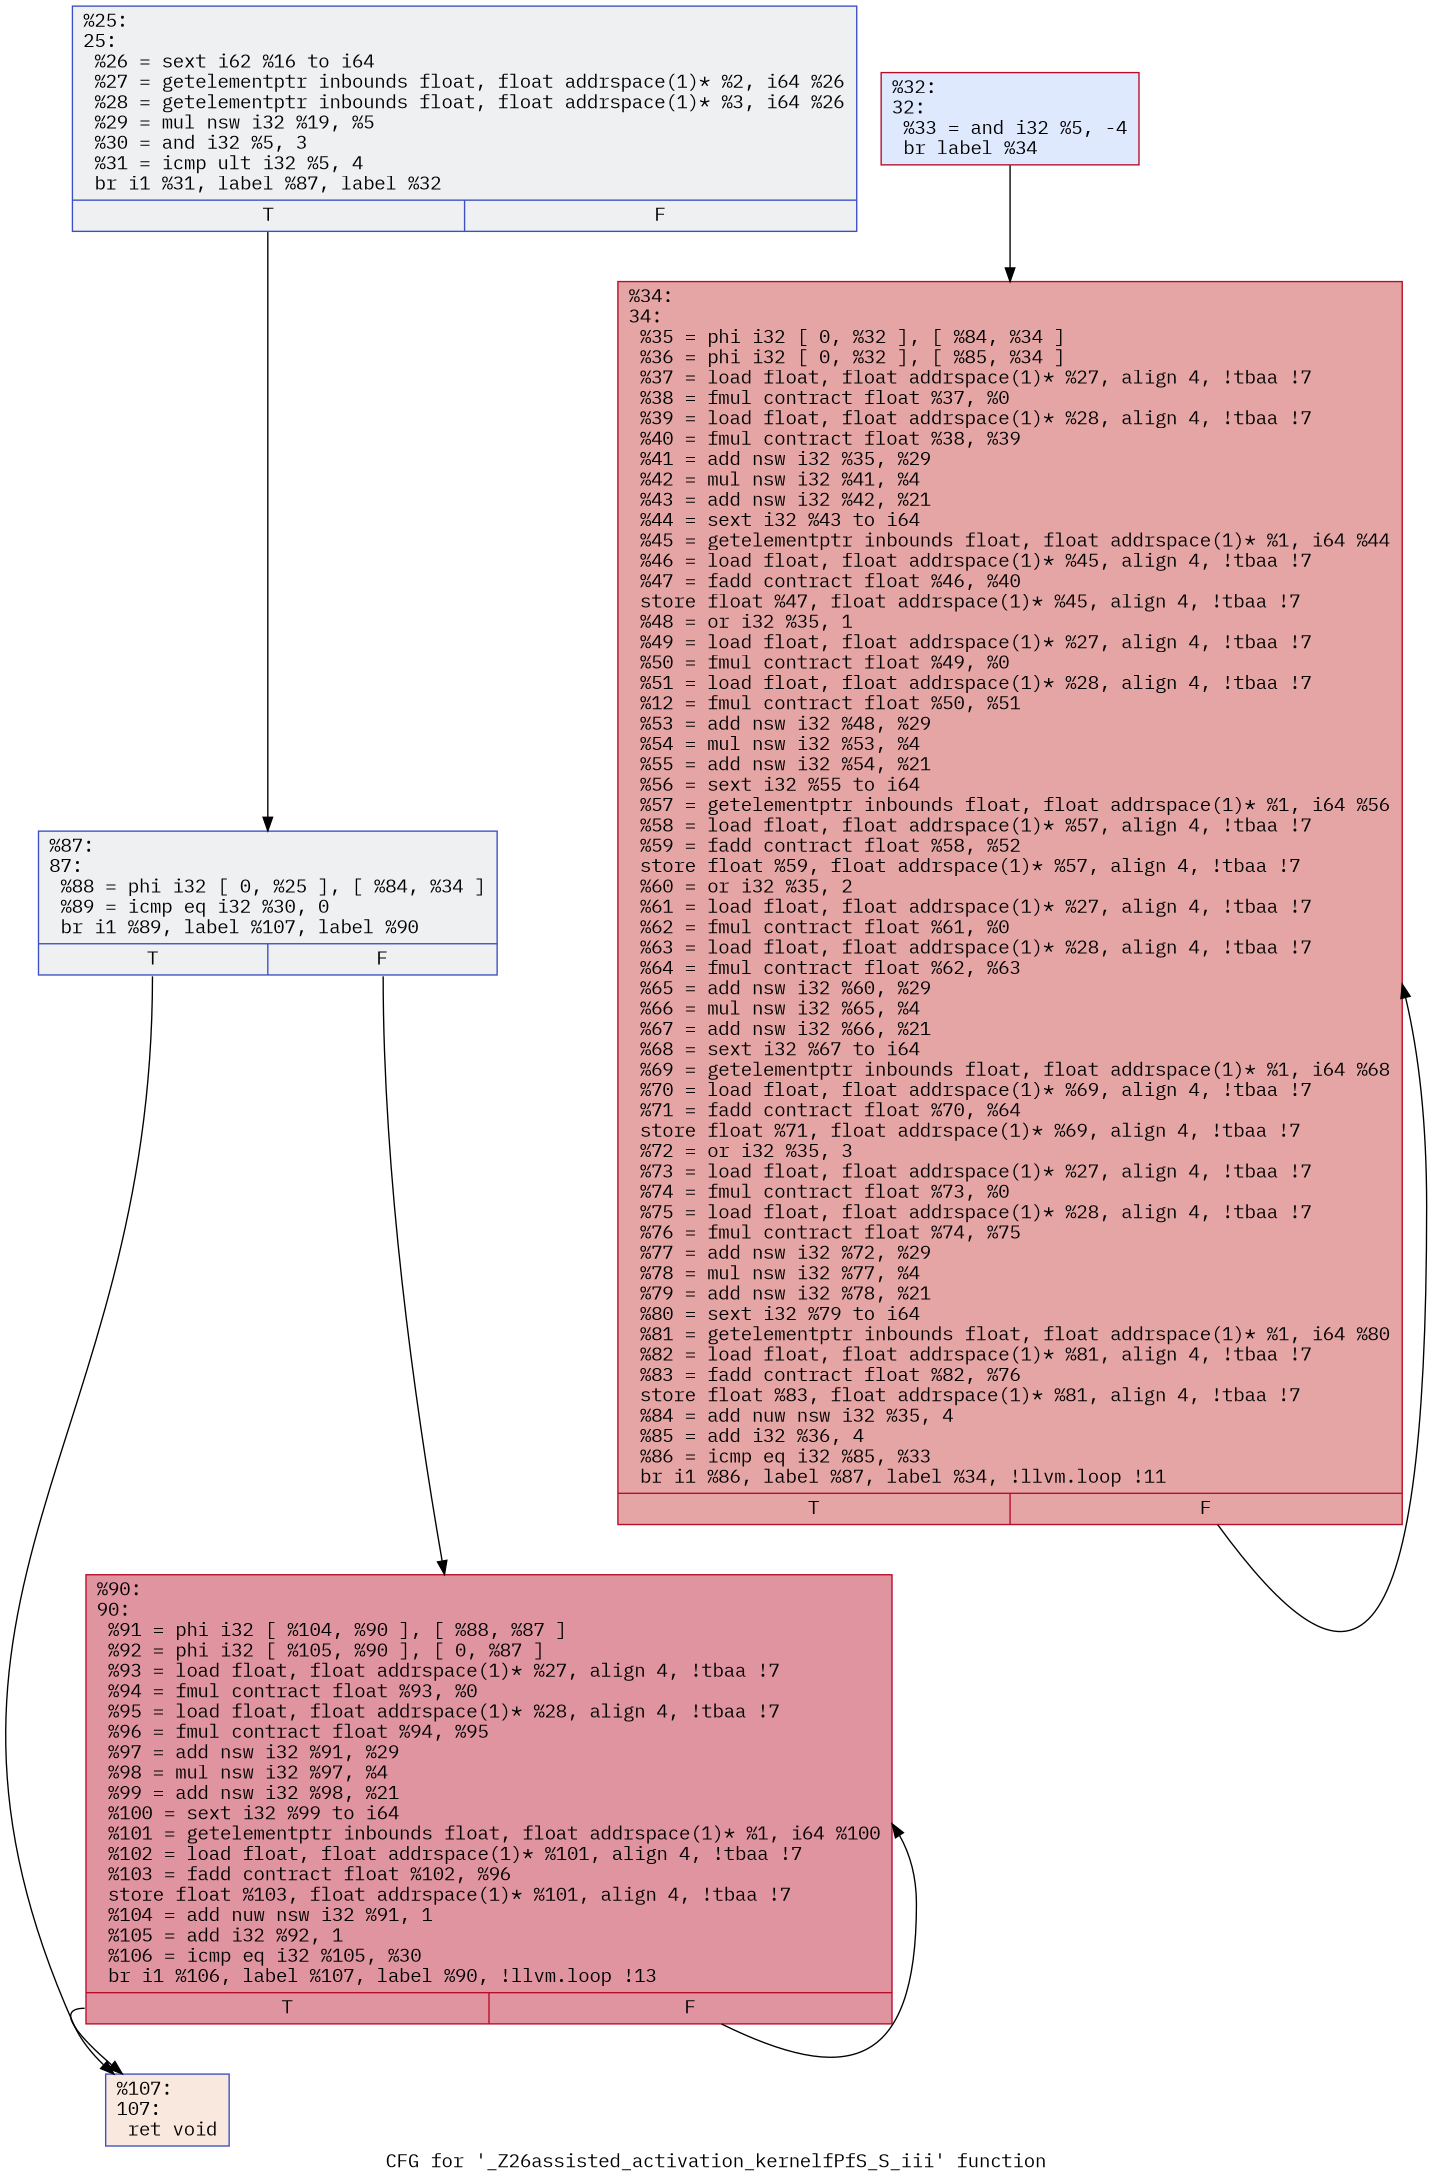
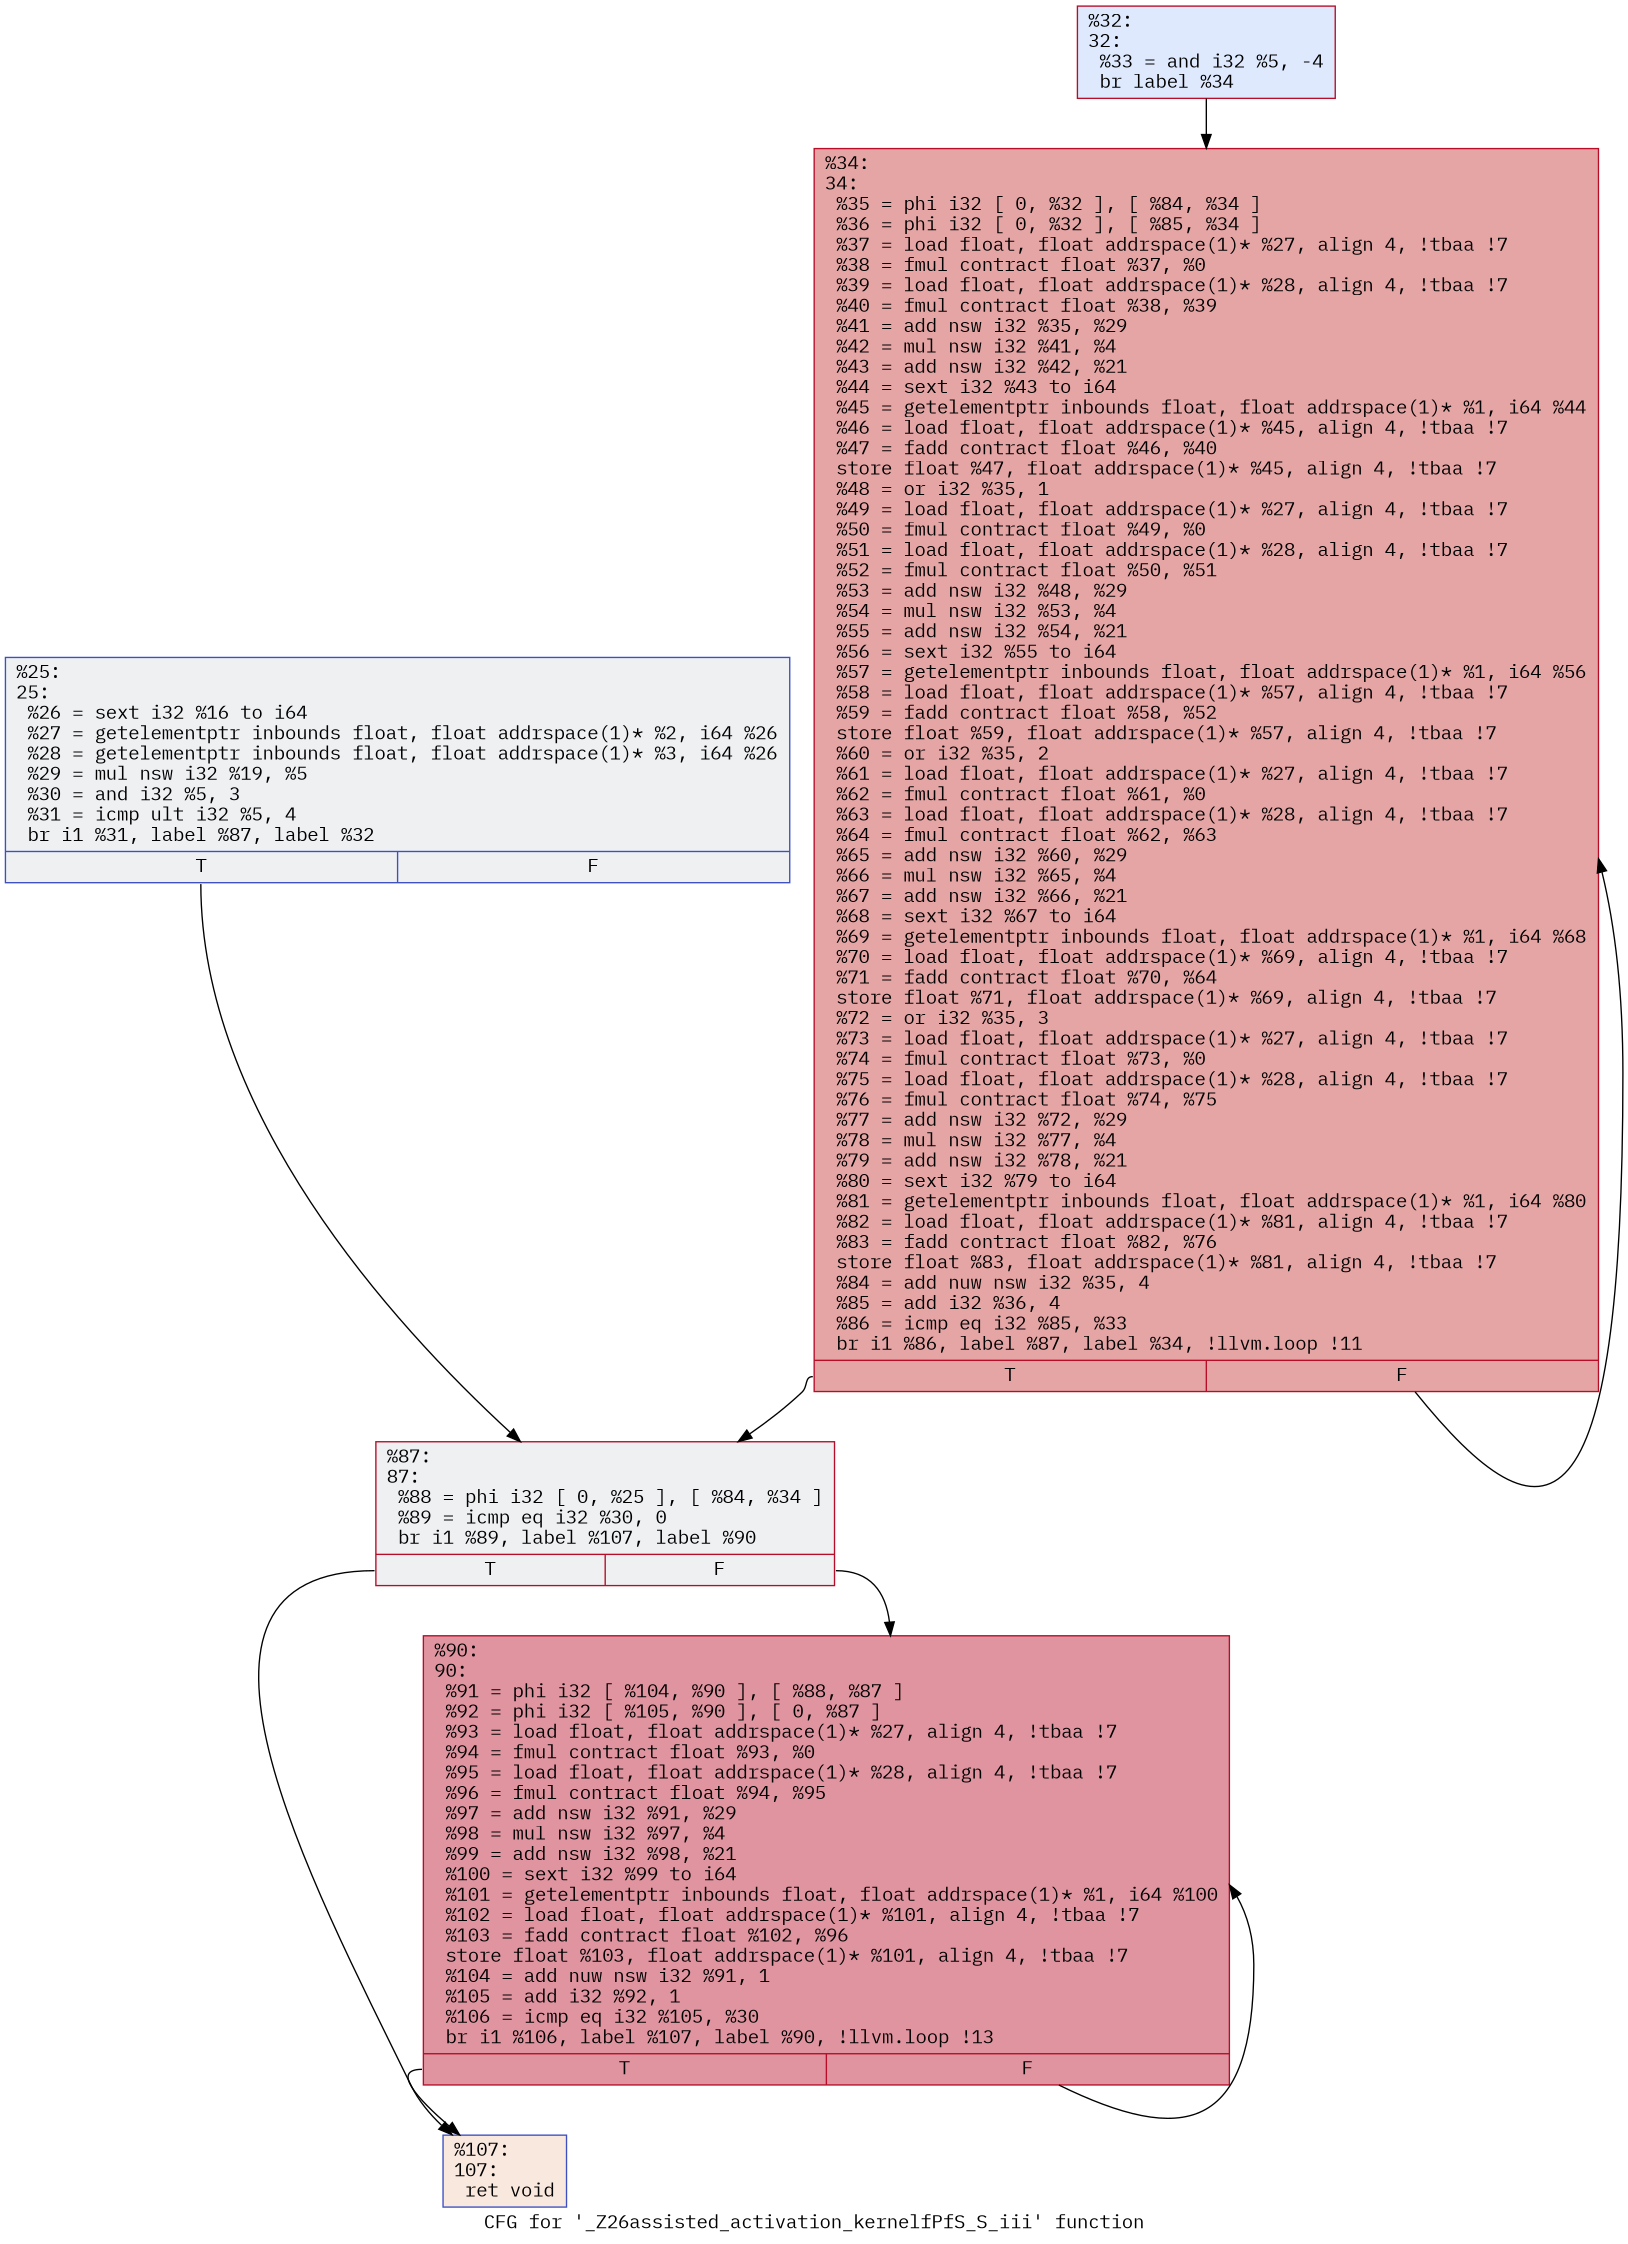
node "%25:": text "%26 = sext i62 %16 to i64" -> "%26 = sext i32 %16 to i64"
node "%34:": text "%12 = fmul contract float %50, %51" -> "%52 = fmul contract float %50, %51"
node "%87:": color #3d50c3ff -> #b70d28ff
edge "%34:" -> "%87:": added
